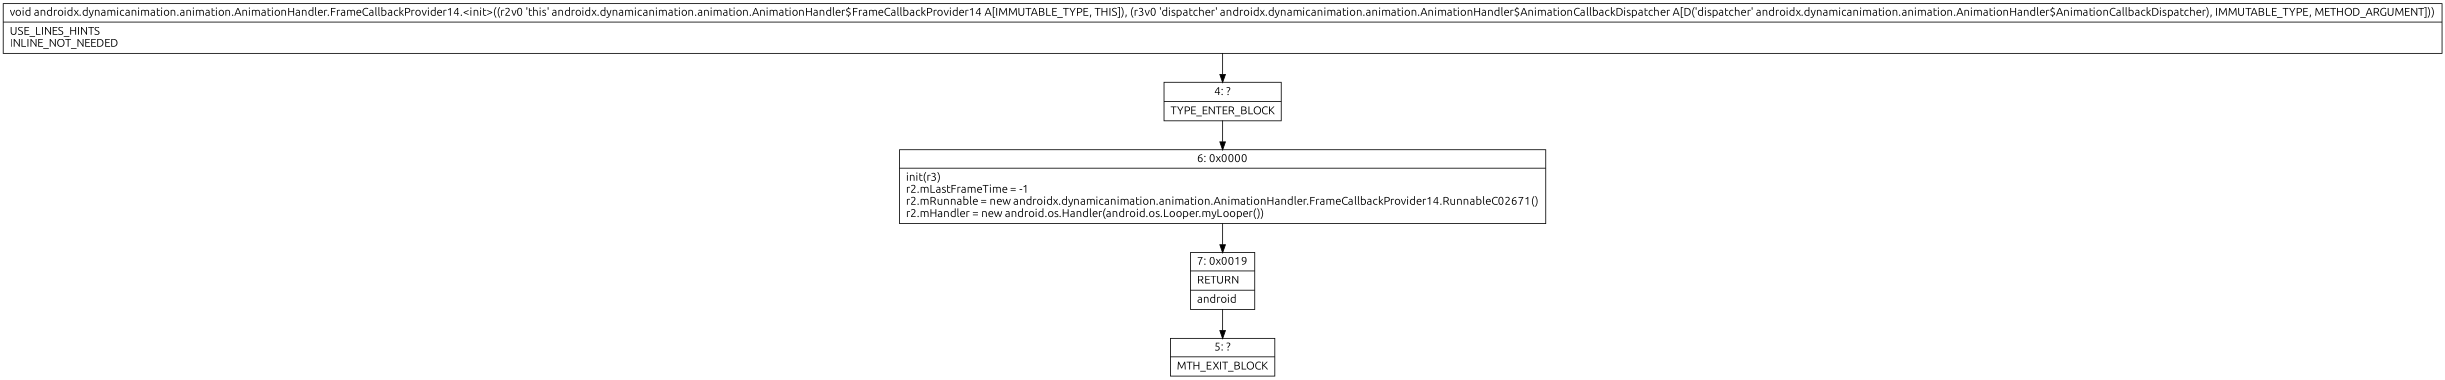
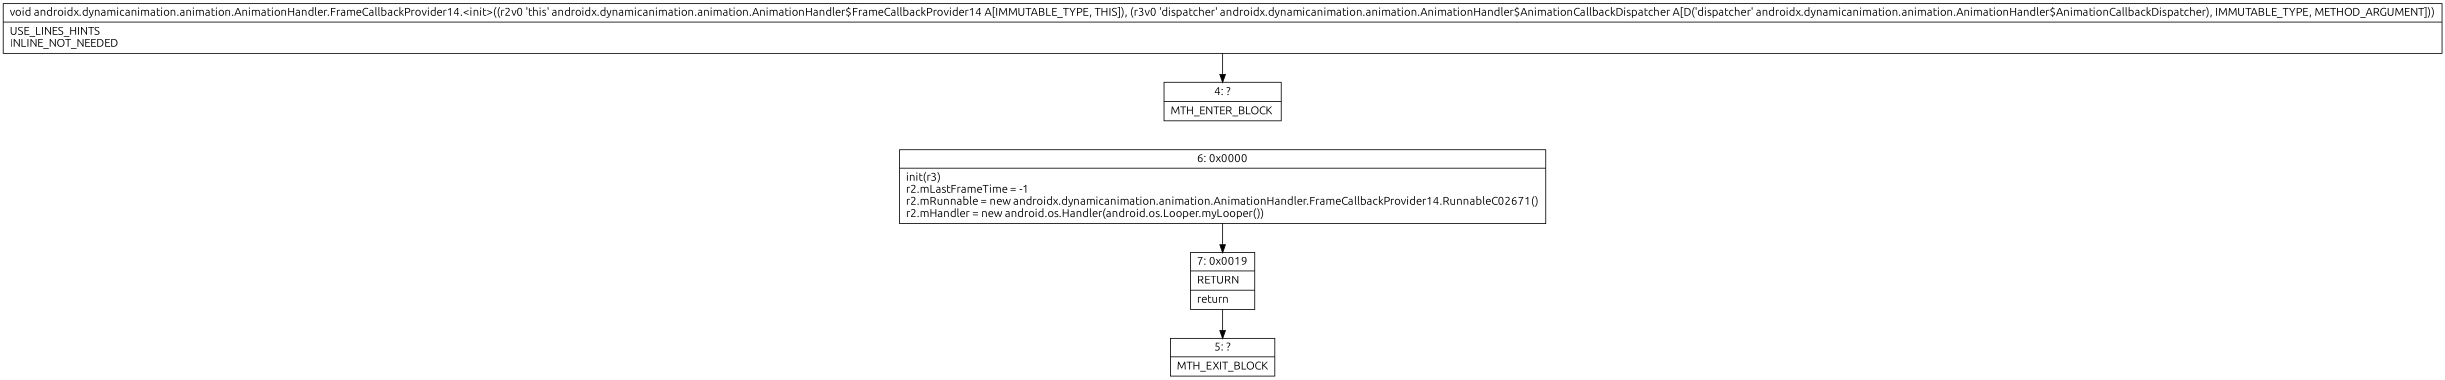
node "4: ?": text "TYPE_ENTER_BLOCK" -> "MTH_ENTER_BLOCK"
edge "4: ?" -> "6: 0x0000": removed
node "7: 0x0019": text "android" -> "return"
